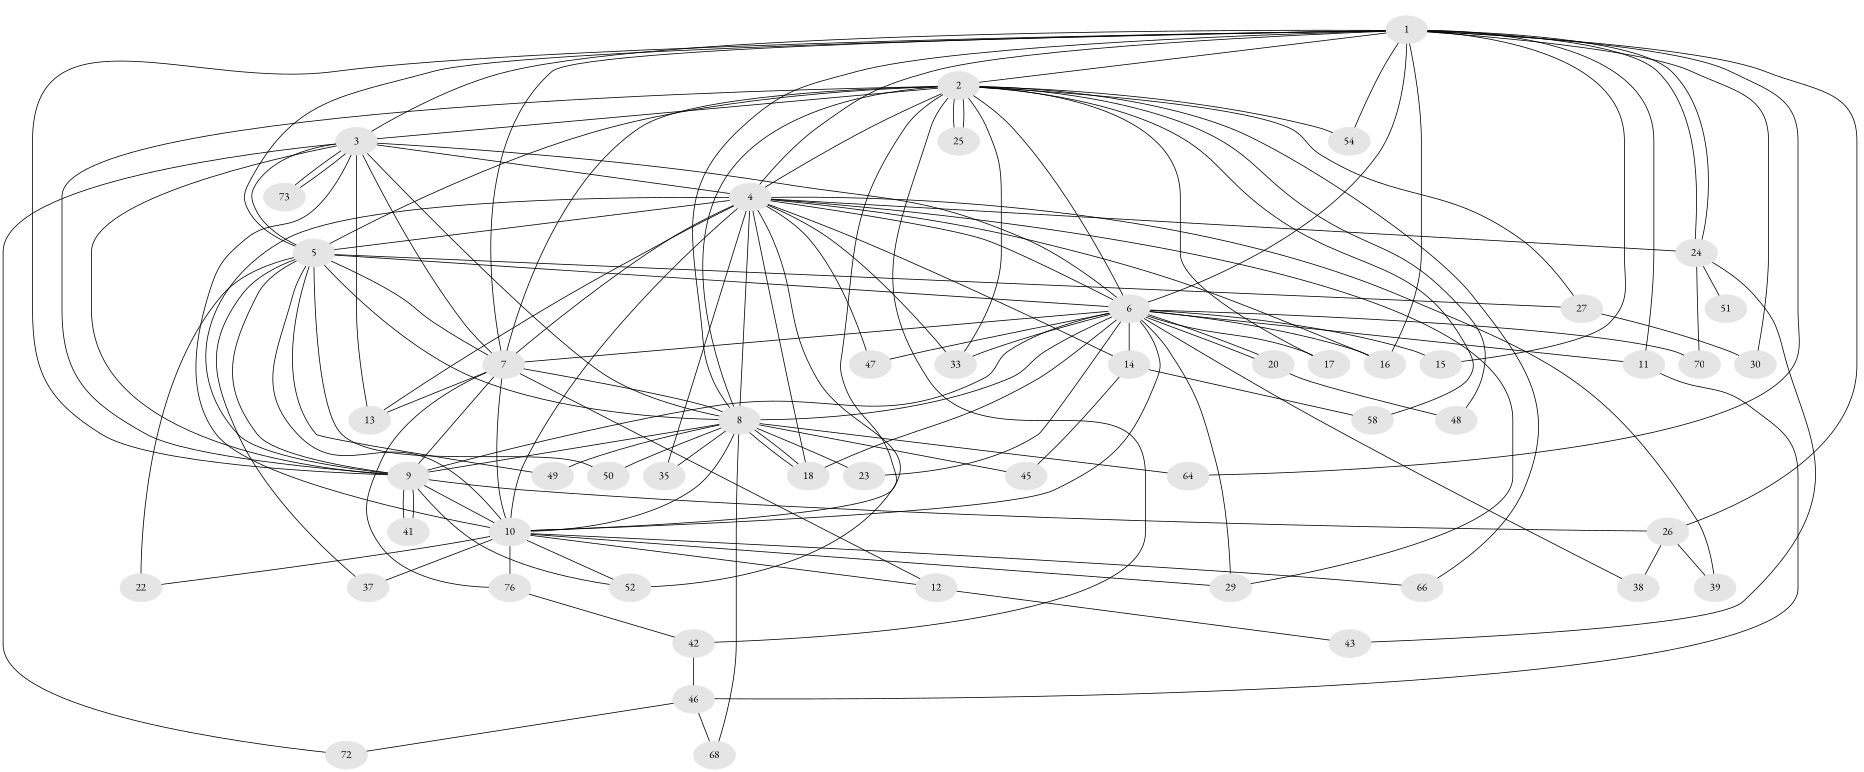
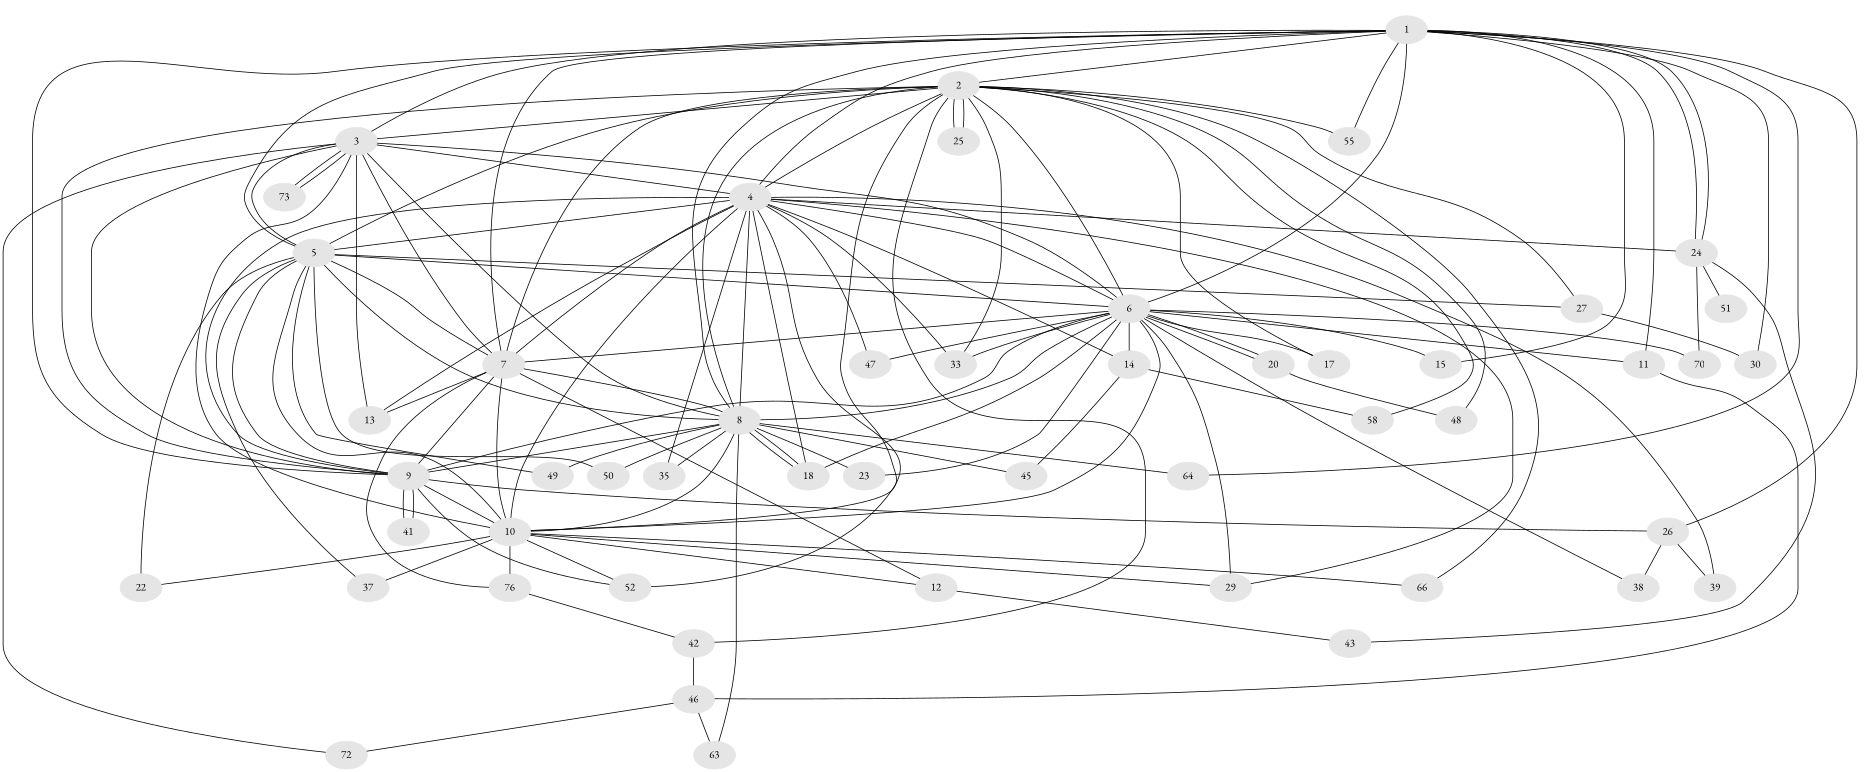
node "54": label "54" -> "55"
node "16": removed
node "68": label "68" -> "63"
